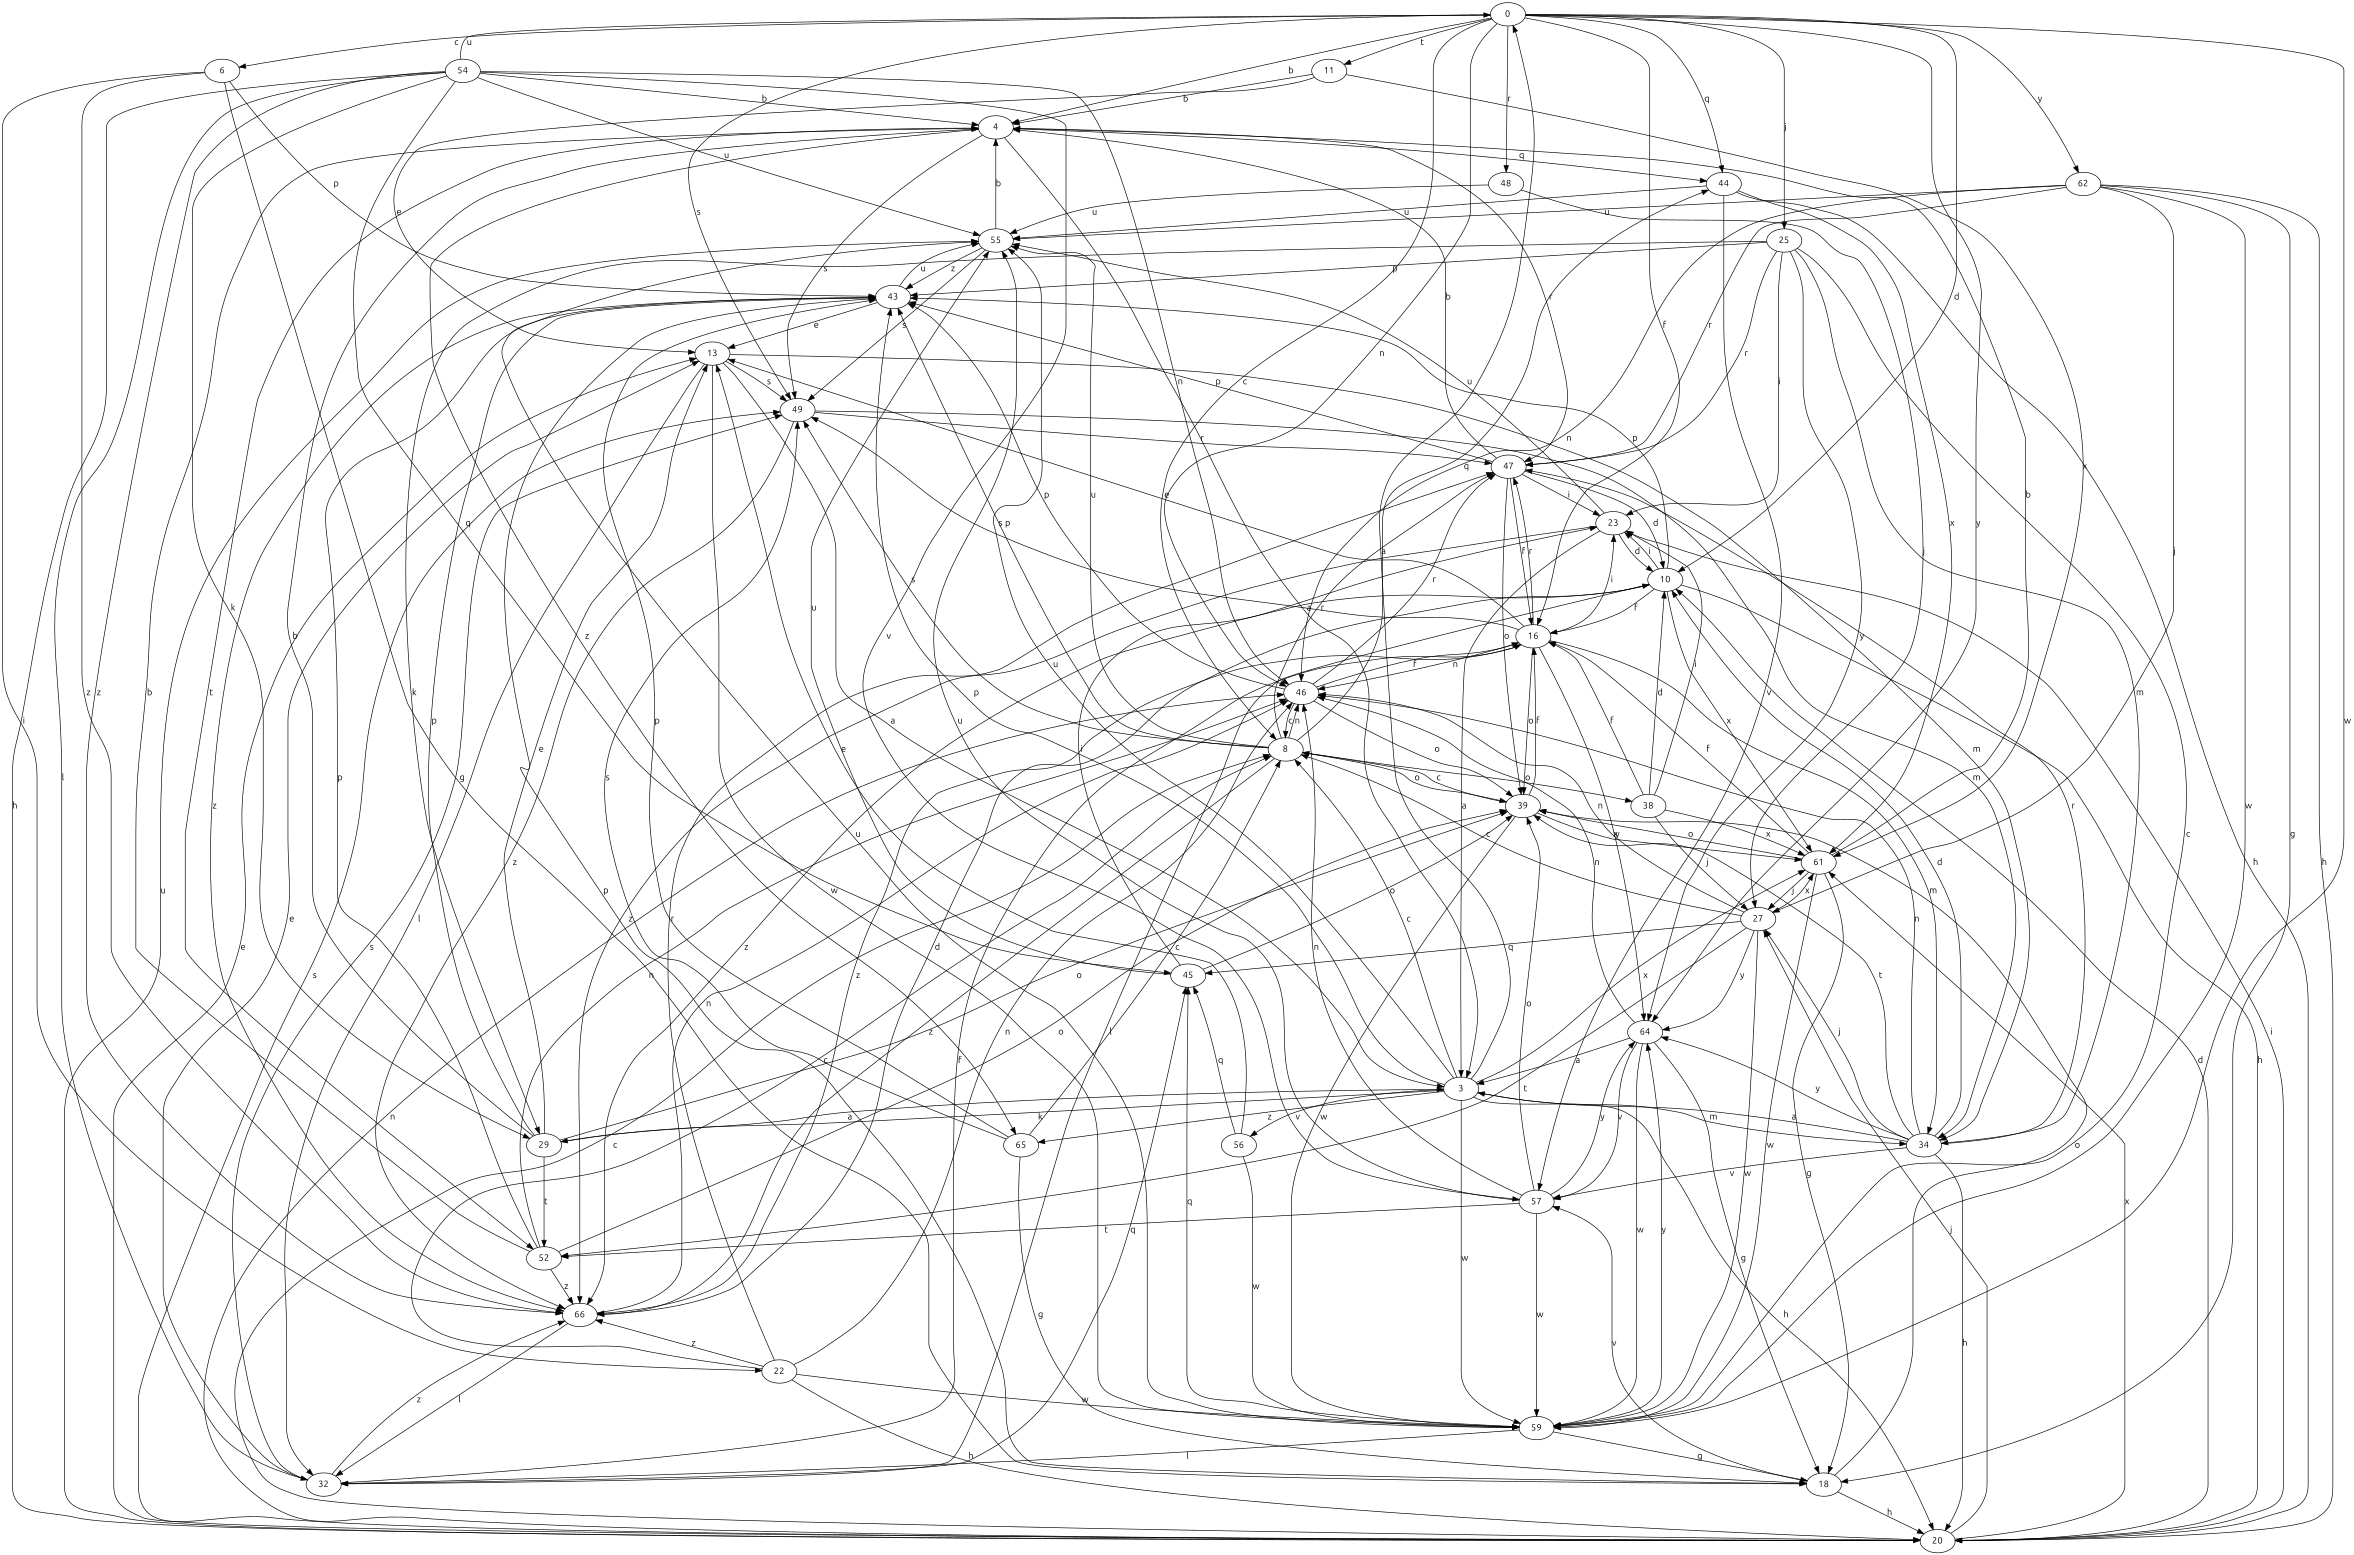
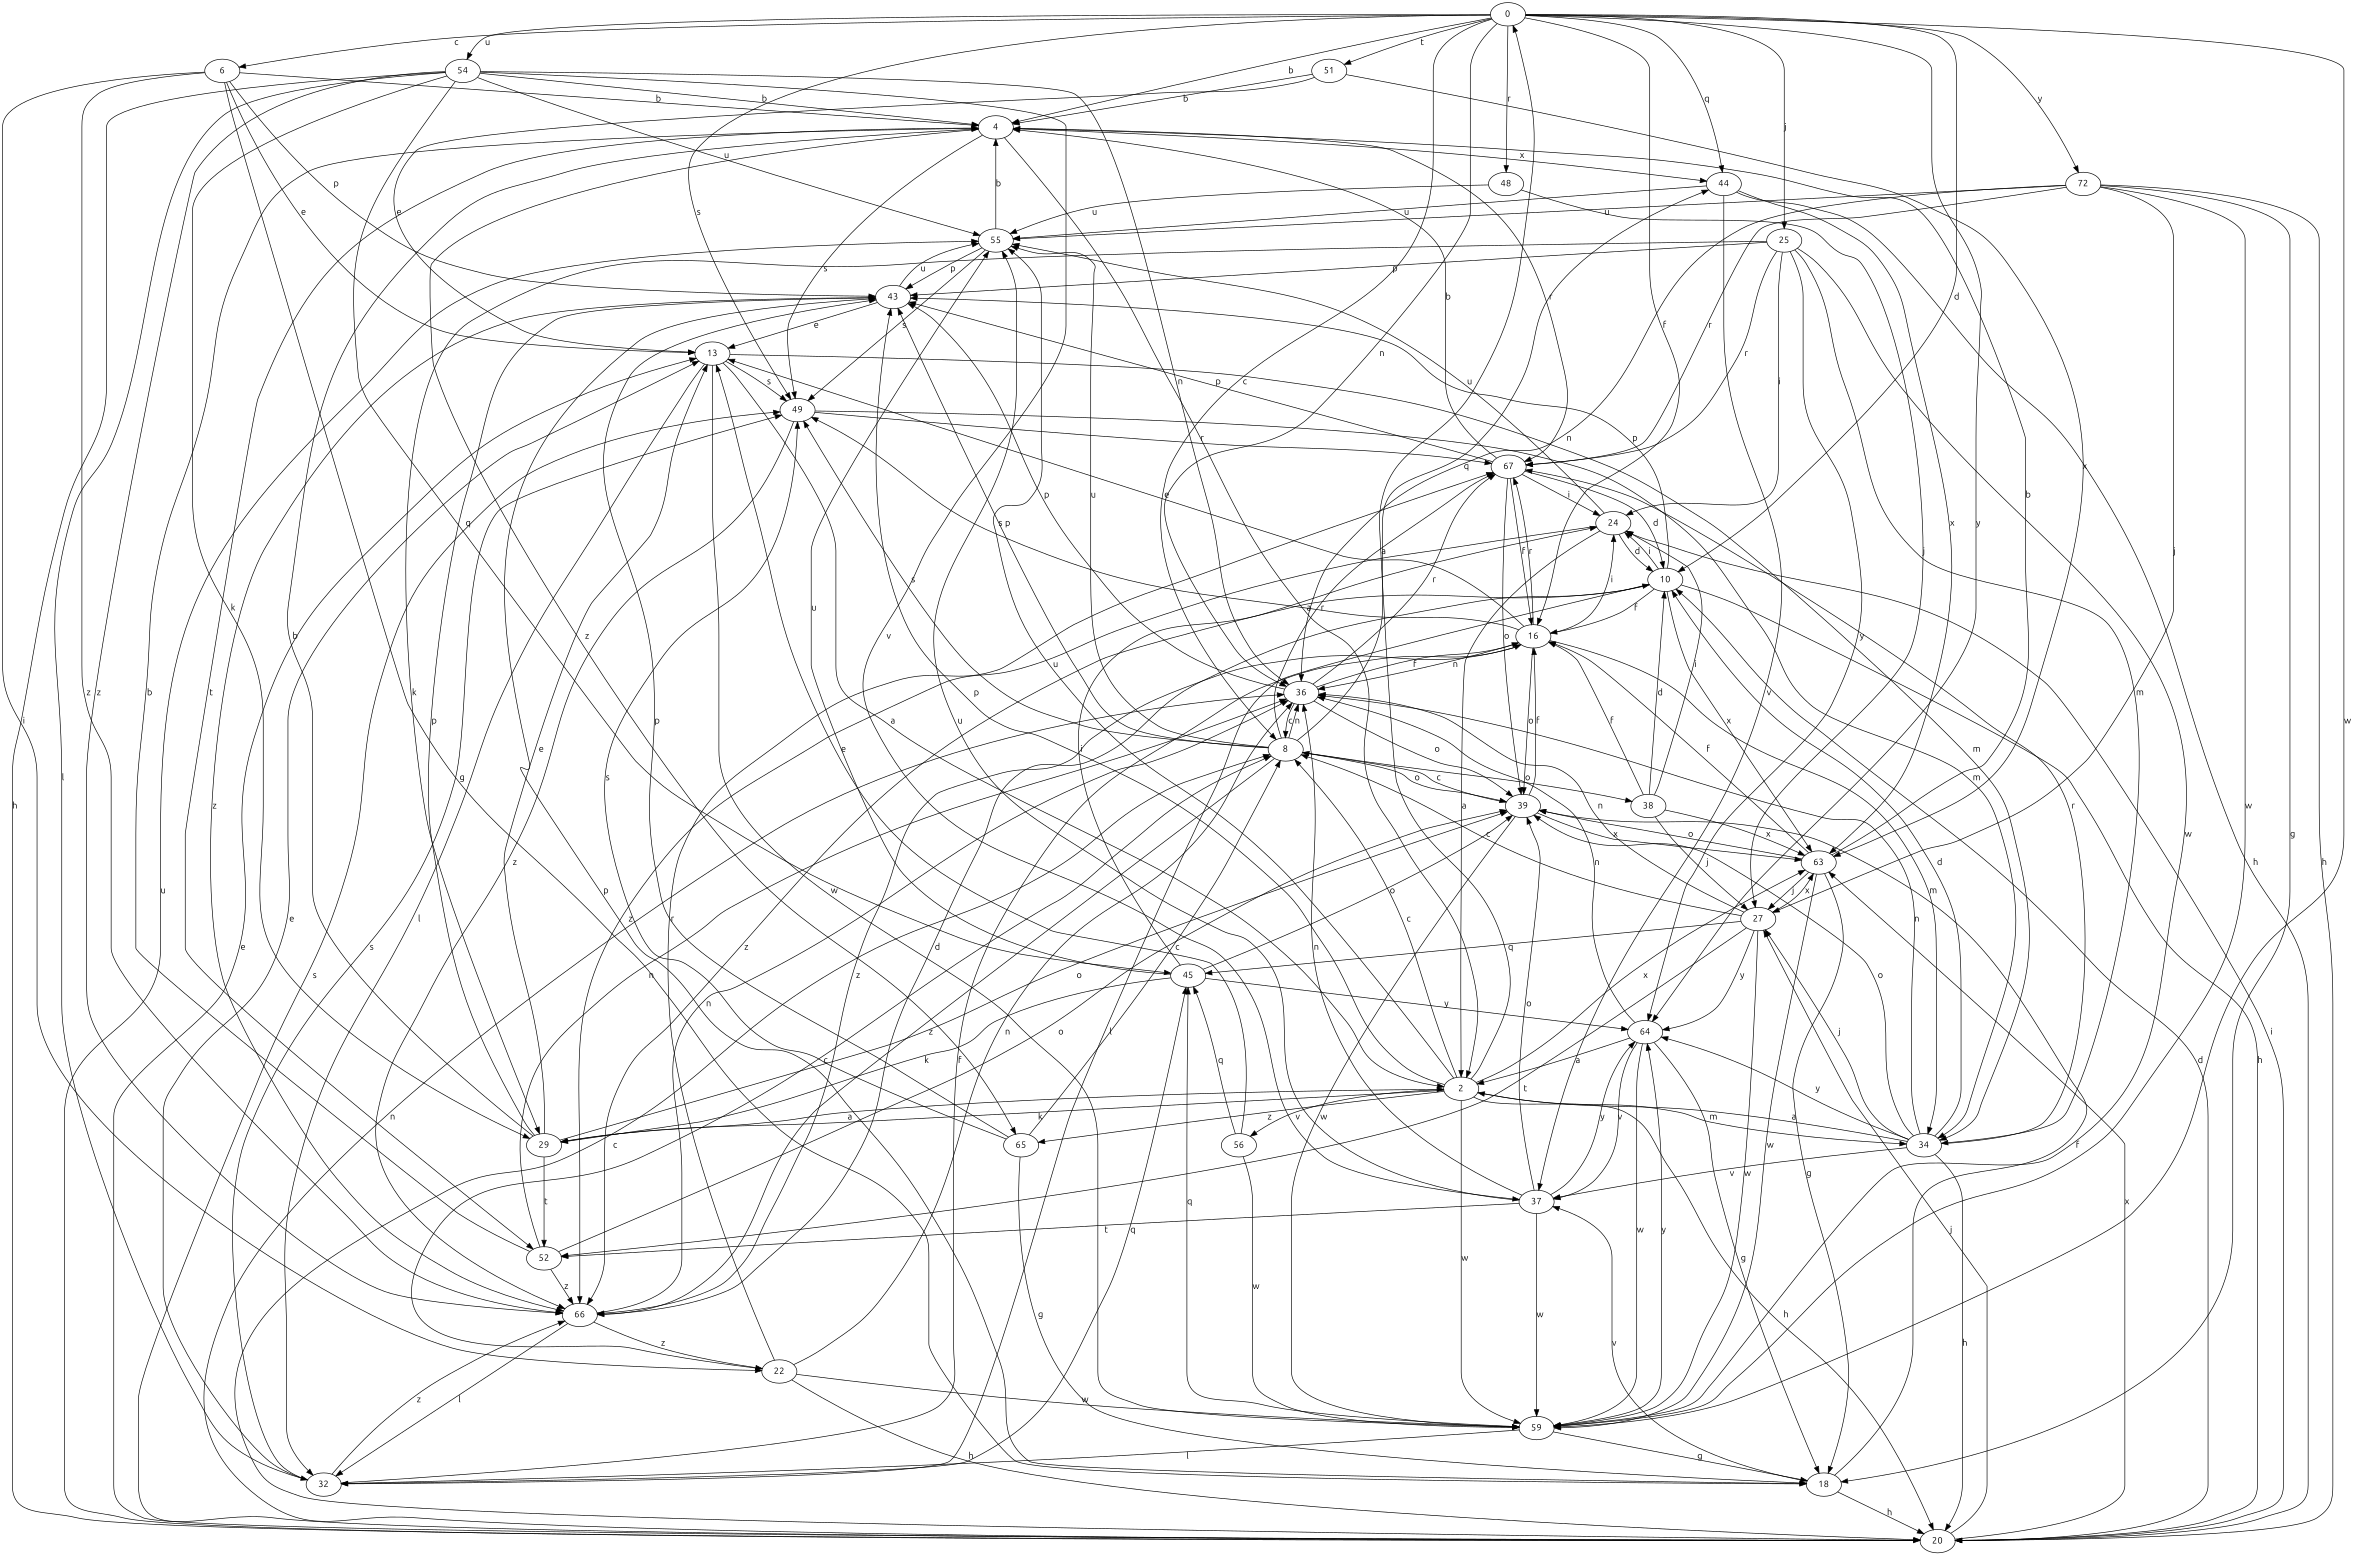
edge "54" -> "0": reversed
node "11": label "11" -> "51"
edge "6" -> "4": added, label "b"
edge "4" -> "44": label "q" -> "x"
node "62": label "62" -> "72"
edge "55" -> "43": label "z" -> "p"
edge "6" -> "13": added, label "e"
node "47": label "47" -> "67"
node "23": label "23" -> "24"
edge "52" -> "43": removed, label "p"
node "46": label "46" -> "36"
edge "16" -> "64": now "45" -> "64"
edge "59" -> "55": removed, label "u"
edge "25" -> "59": label "c" -> "w"
node "61": label "61" -> "63"
edge "34" -> "39": label "t" -> "o"
edge "45" -> "29": added, label "k"
node "3": label "3" -> "2"
edge "18" -> "39": label "o" -> "f"
node "57": label "57" -> "37"
edge "22" -> "66": reversed
